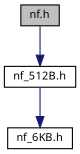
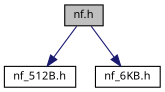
edge "nf_512B.h" -> "nf_6KB.h": now "nf.h" -> "nf_6KB.h"
